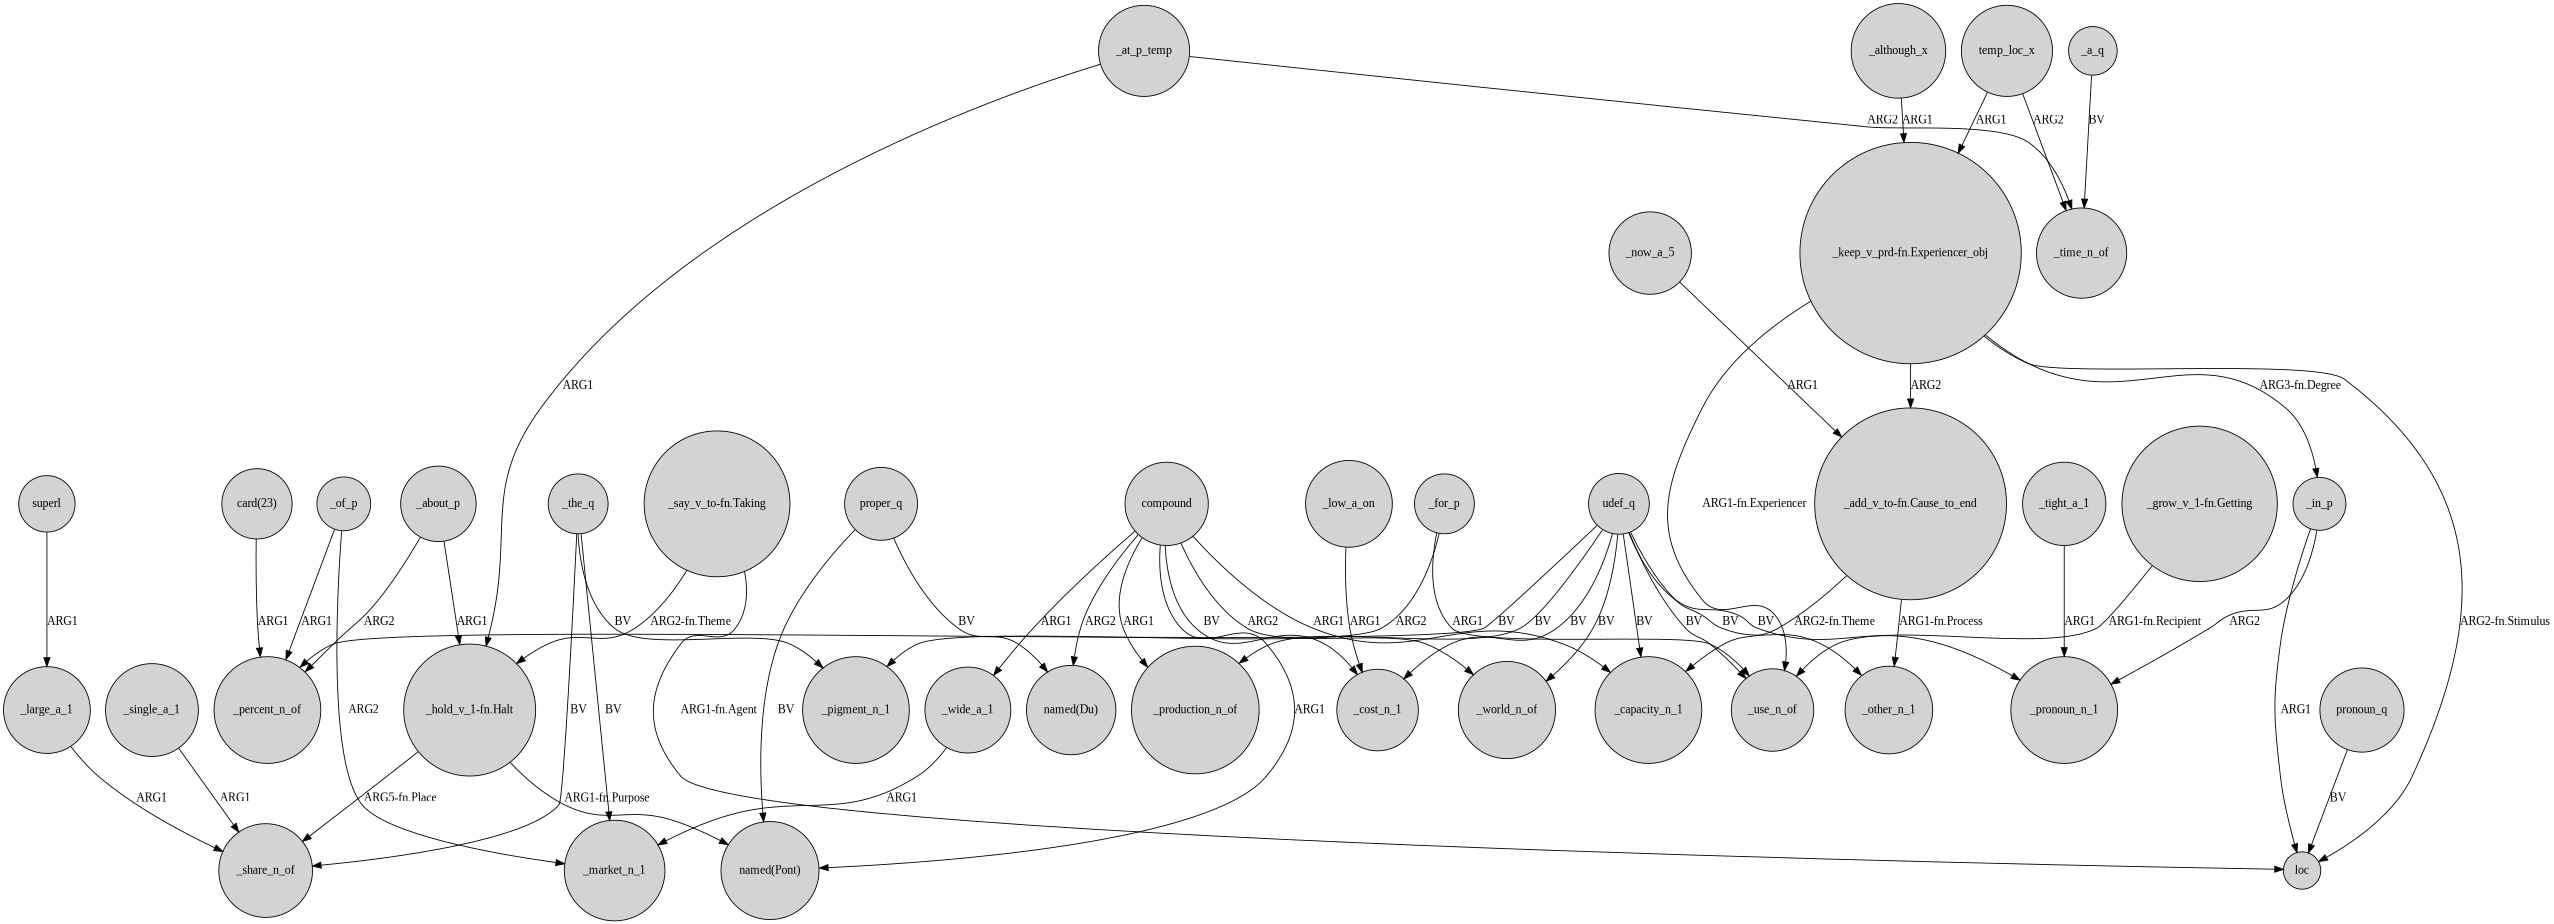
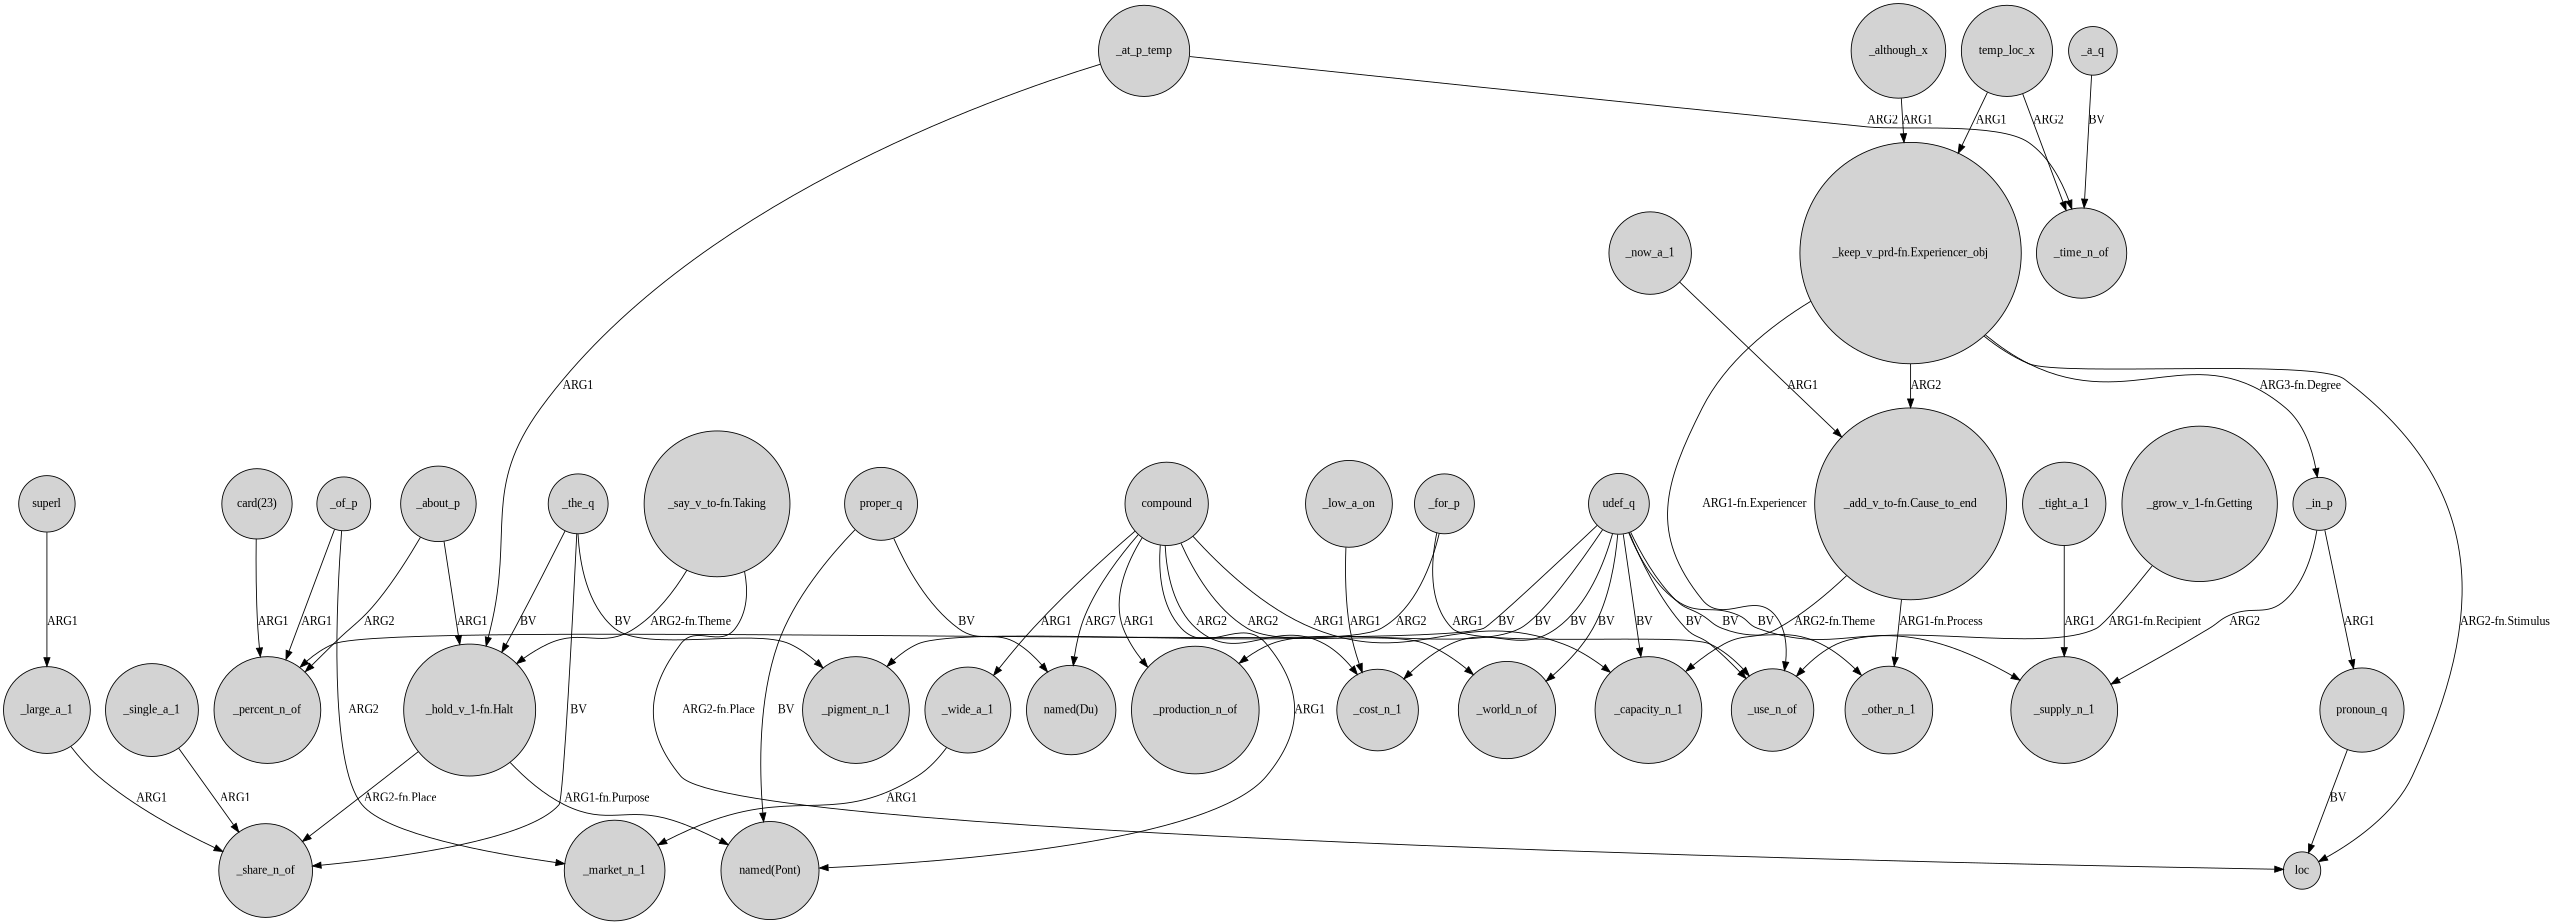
node "_now_a_5": label "_now_a_5" -> "_now_a_1"
edge "compound" -> "named(Du)": label "ARG2" -> "ARG7"
edge "compound" -> "_cost_n_1": label "BV" -> "ARG2"
edge "_the_q" -> "_market_n_1": now "_the_q" -> "_hold_v_1-fn.Halt"
edge "_in_p" -> "loc": now "_in_p" -> "pronoun_q"
edge "_say_v_to-fn.Taking" -> "loc": label "ARG1-fn.Agent" -> "ARG2-fn.Place"
node "_pronoun_n_1": label "_pronoun_n_1" -> "_supply_n_1"
edge "_hold_v_1-fn.Halt" -> "_share_n_of": label "ARG5-fn.Place" -> "ARG2-fn.Place"
